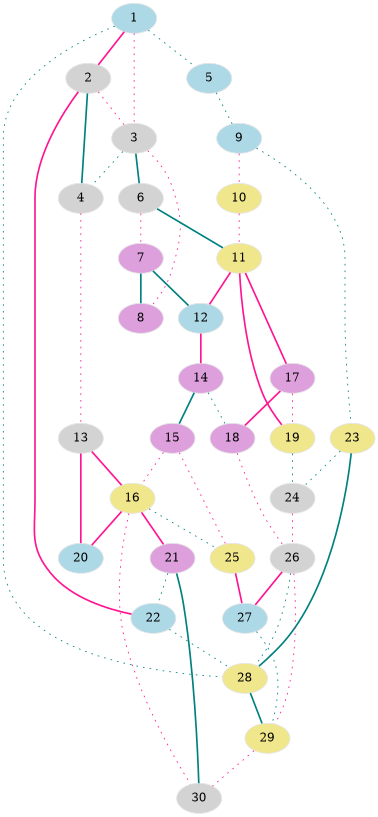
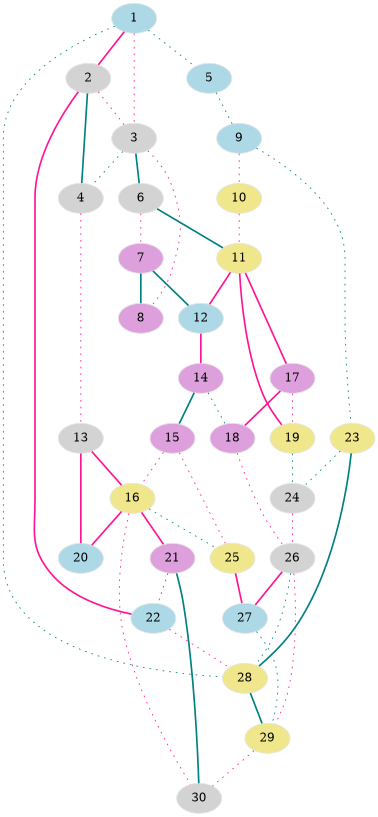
edge "22" -- "28": color teal -> deeppink
